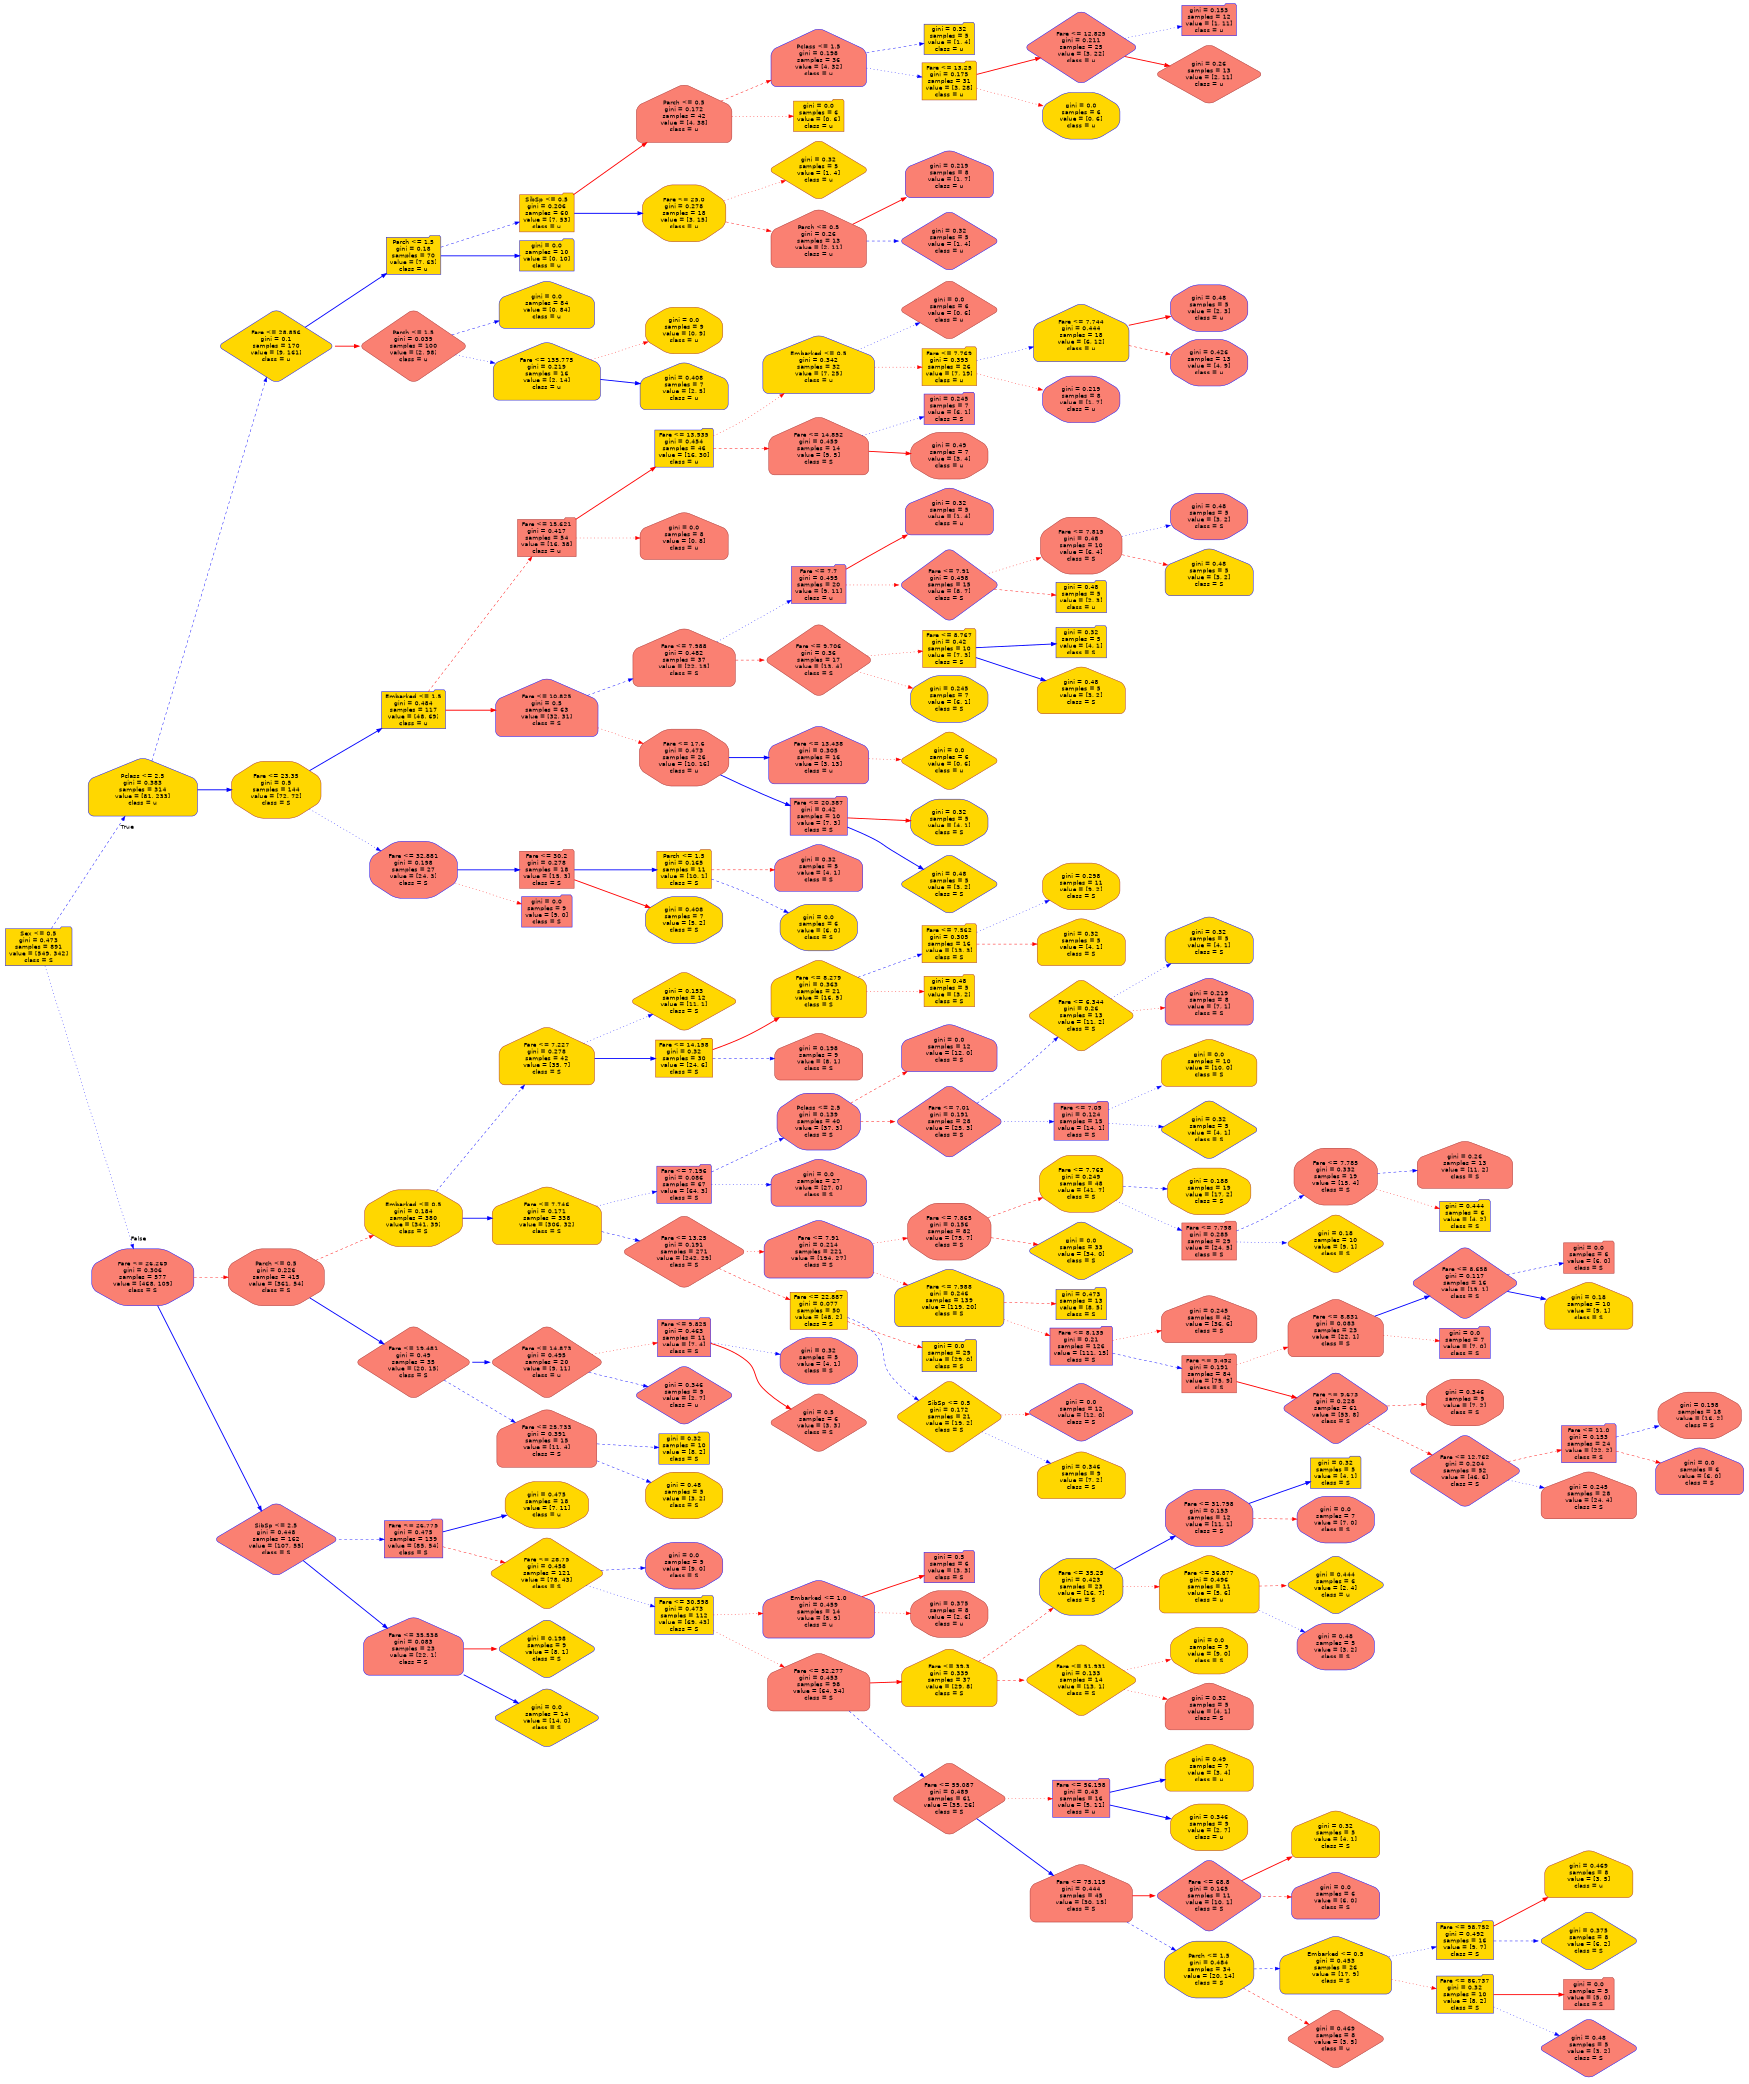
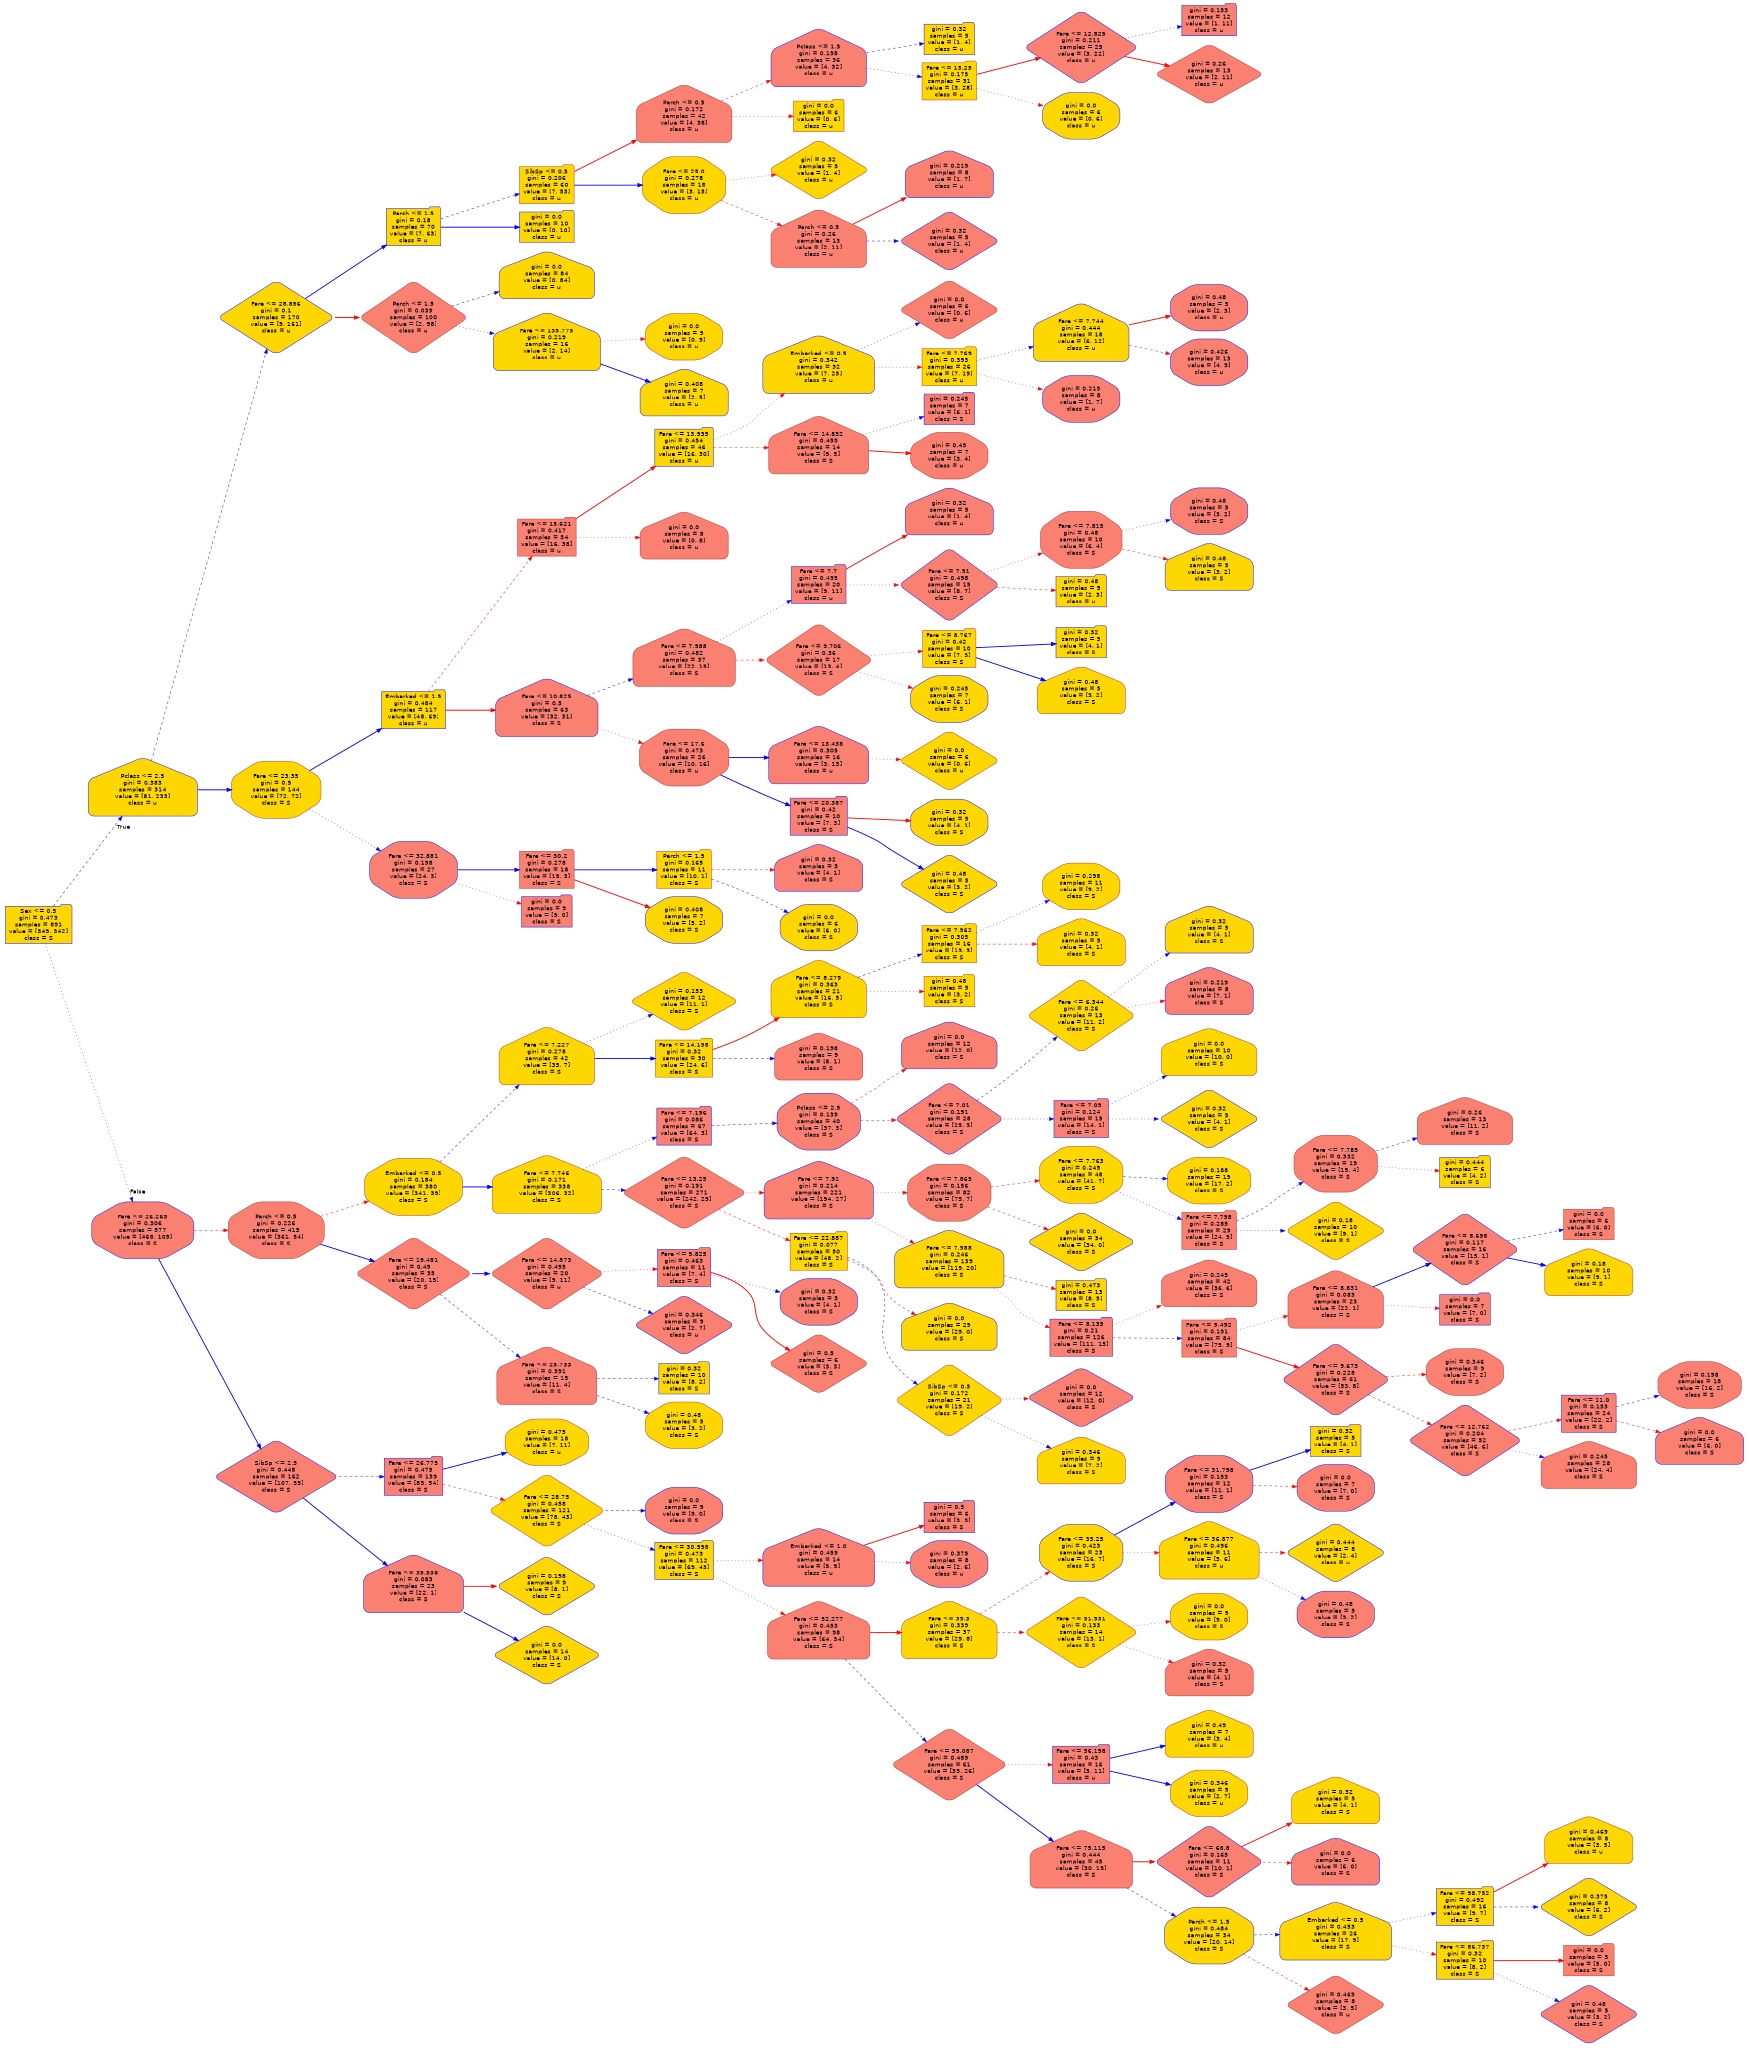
node "gini = 0.0 samples = 27 value = [27, 0] class = S": removed
node "gini = 0.0 samples = 33 value = [34, 0] class = S": label "gini = 0.0 samples = 33 value = [34, 0] class = S" -> "gini = 0.0 samples = 34 value = [34, 0] class = S"
node "gini = 0.0 samples = 29 value = [29, 0] class = S": shape folder -> house
node "gini = 0.444 samples = 6 value = [2, 4] class = u": label "gini = 0.444 samples = 6 value = [2, 4] class = u" -> "gini = 0.444 samples = 8 value = [2, 4] class = u"
node "gini = 0.375 samples = 8 value = [2, 6] class = u": color brown -> blue
